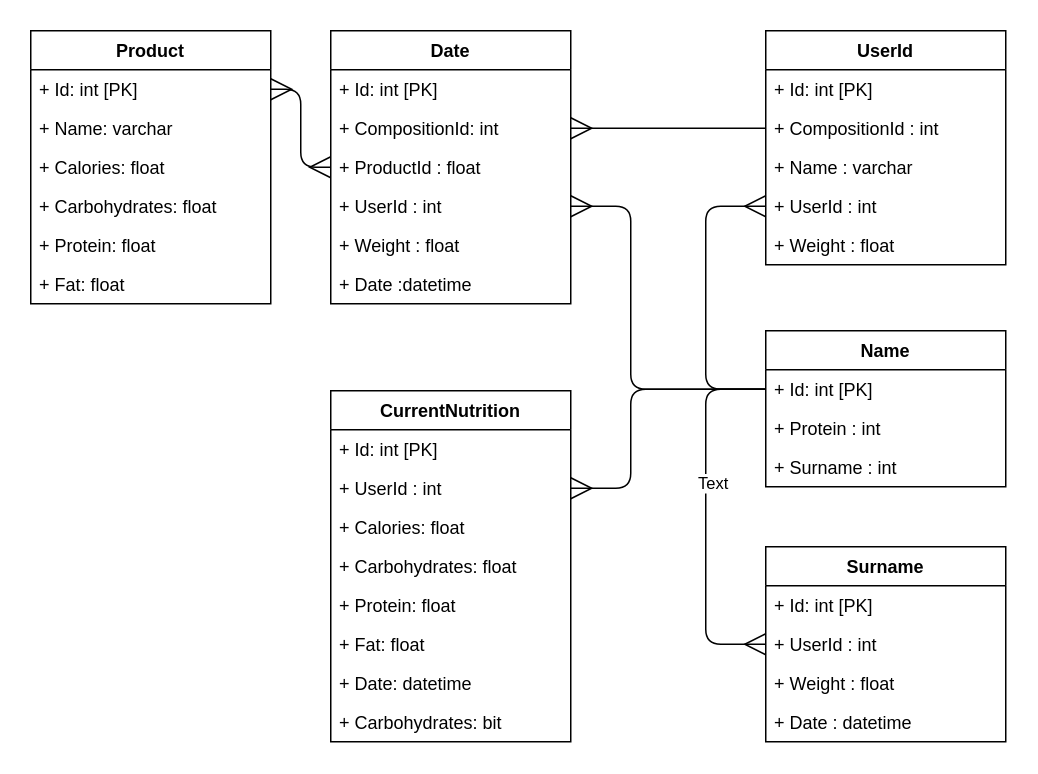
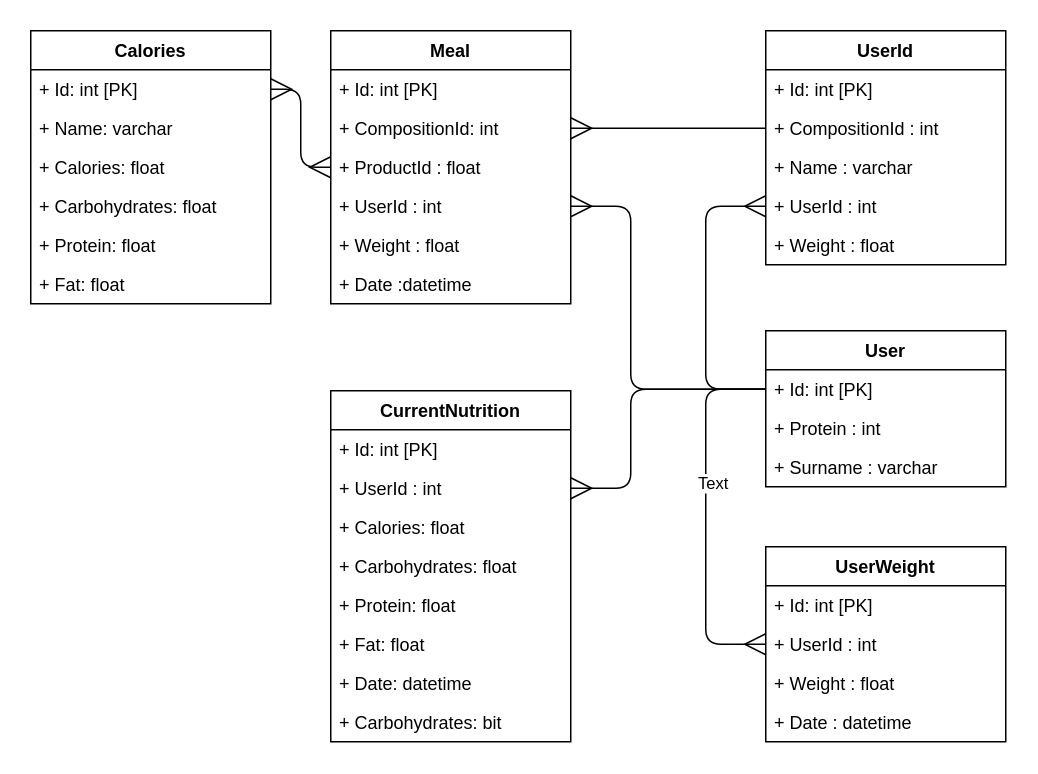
node "Product": label "Product" -> "Calories"
node "Date": label "Date" -> "Meal"
node "Name": label "Name" -> "User"
node "+ Surname : int": label "+ Surname : int" -> "+ Surname : varchar"
node "Surname": label "Surname" -> "UserWeight"
